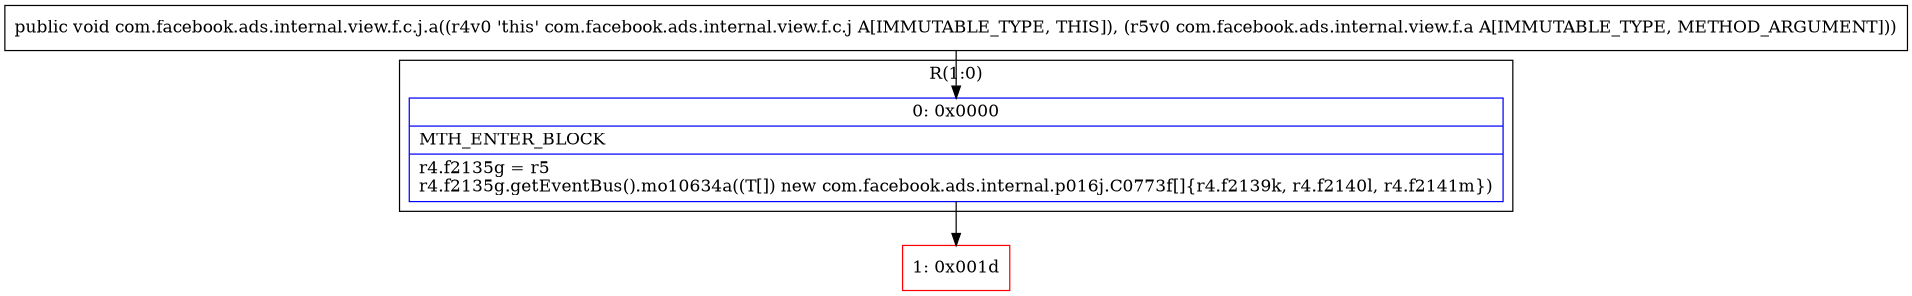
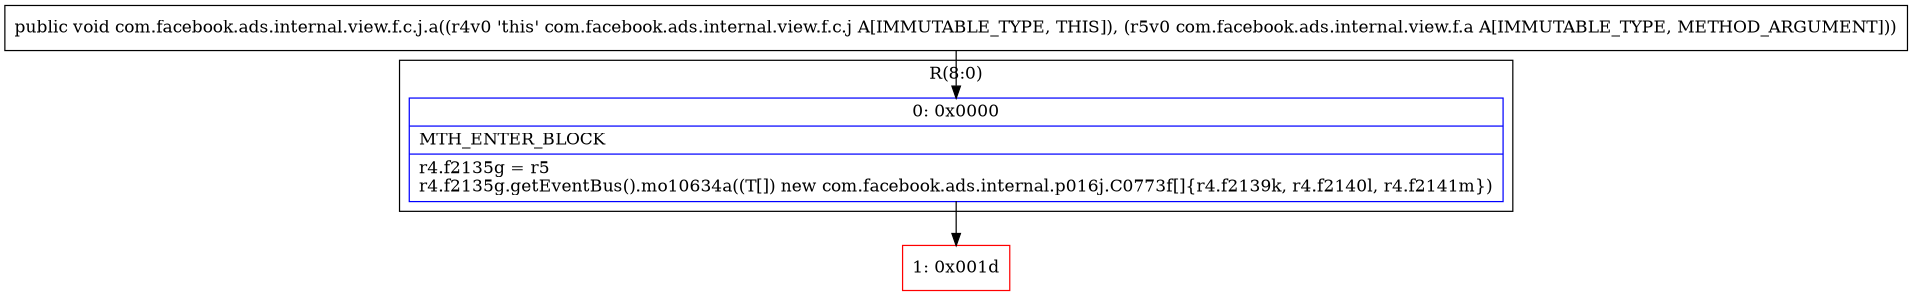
cluster "R(1:0)": label "R(1:0)" -> "R(8:0)"
